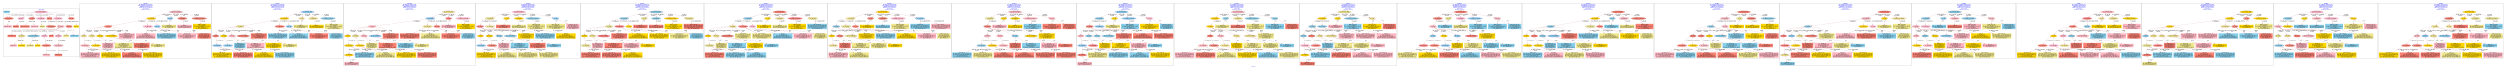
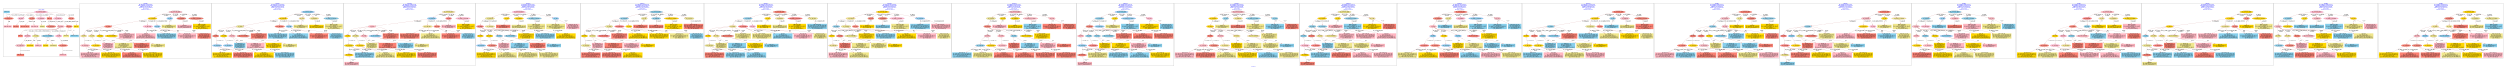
node "Object Earliest Date": removed
